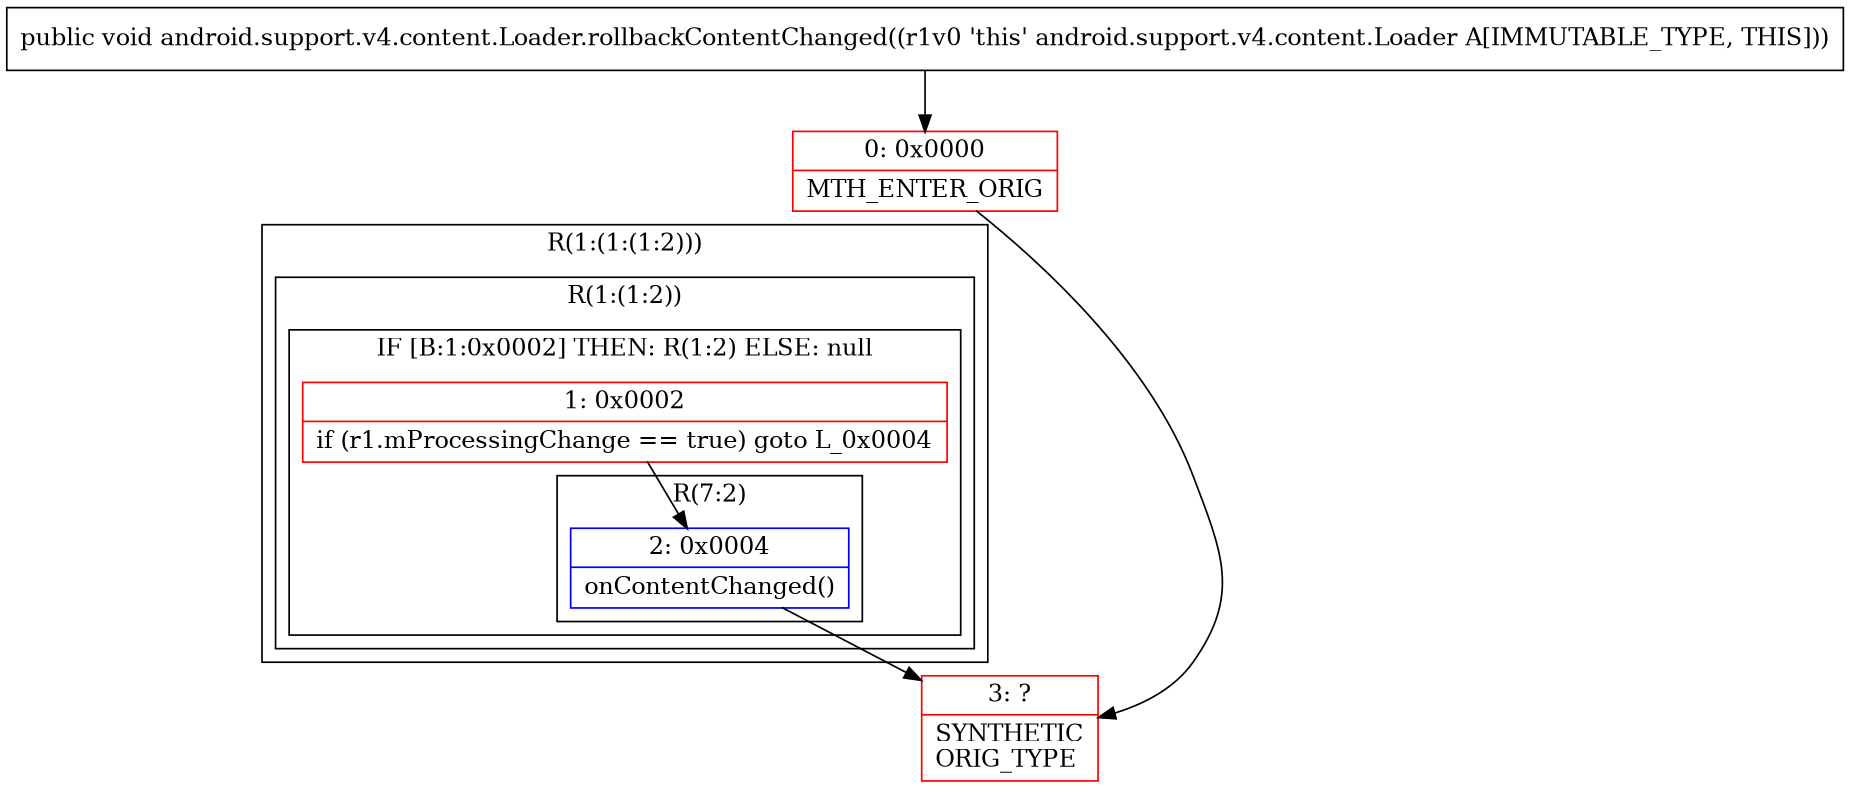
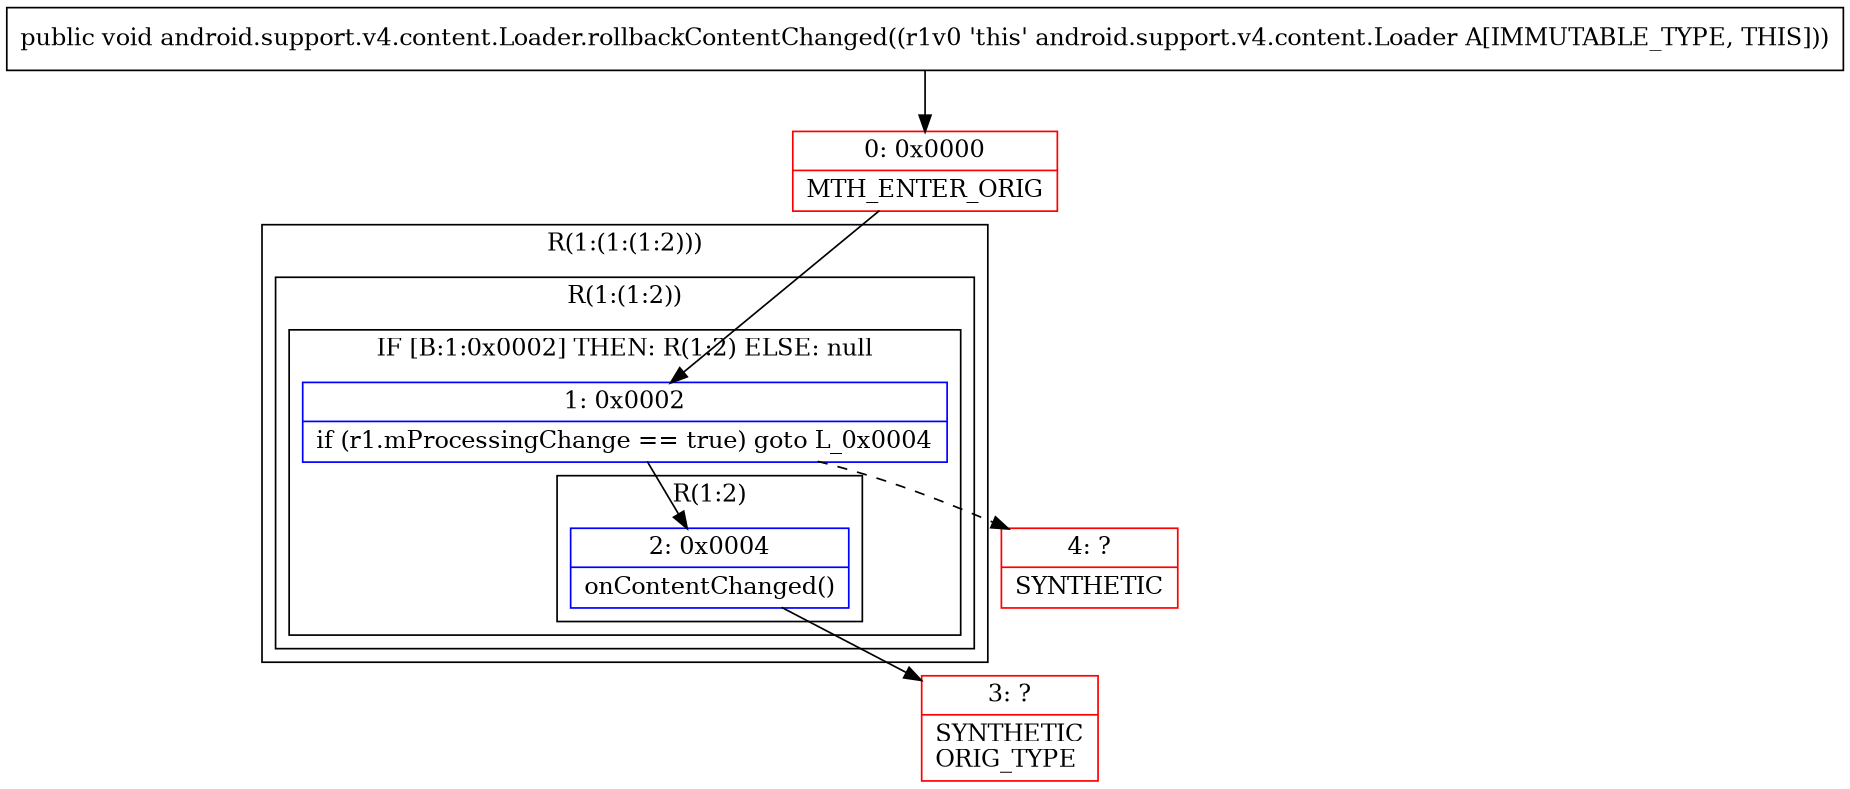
node "1: 0x0002": color red -> blue
edge "0: 0x0000" -> "3: ?": now "0: 0x0000" -> "1: 0x0002"
cluster "R(7:2)": label "R(7:2)" -> "R(1:2)"
node "4: ?": added
